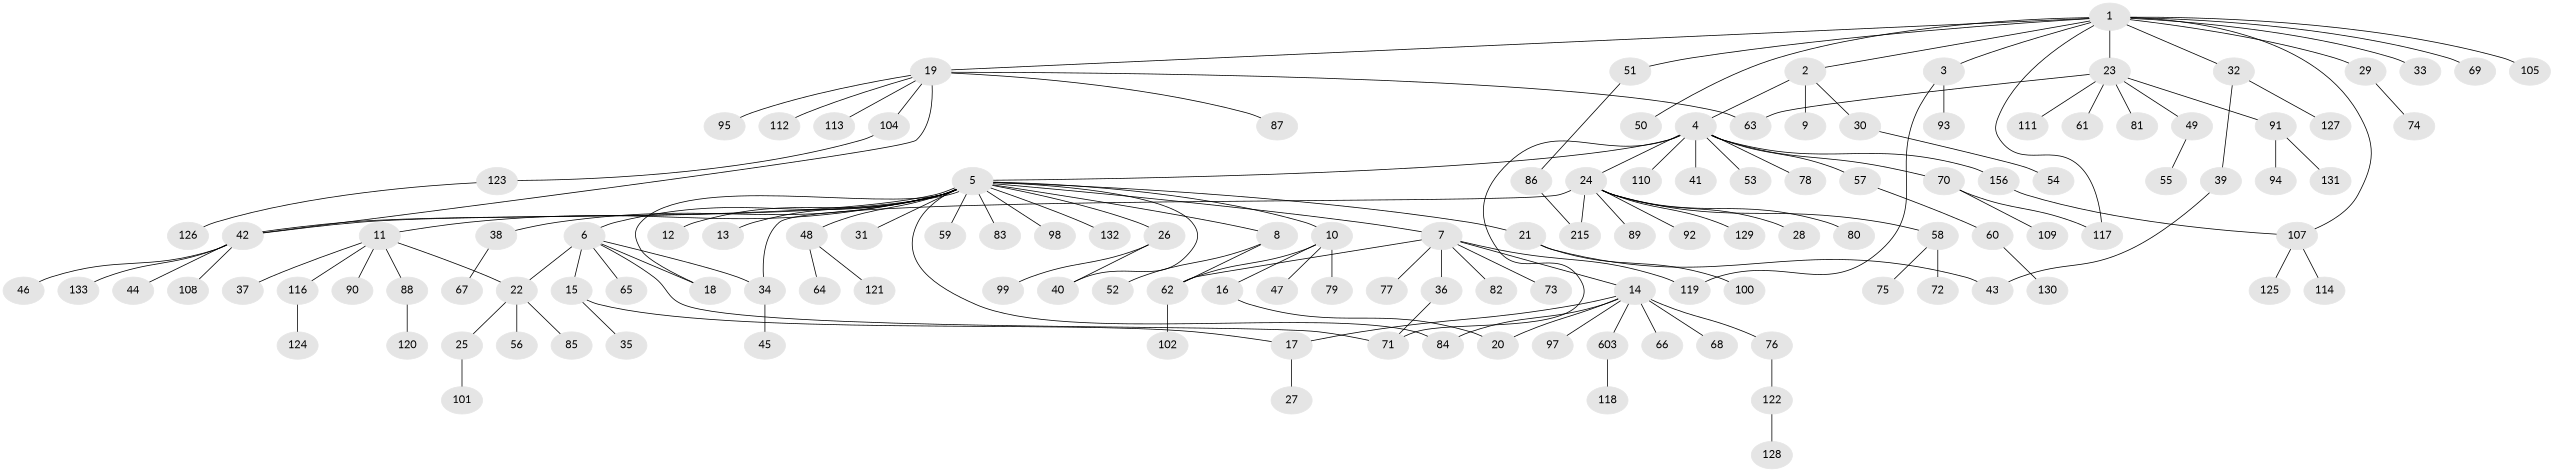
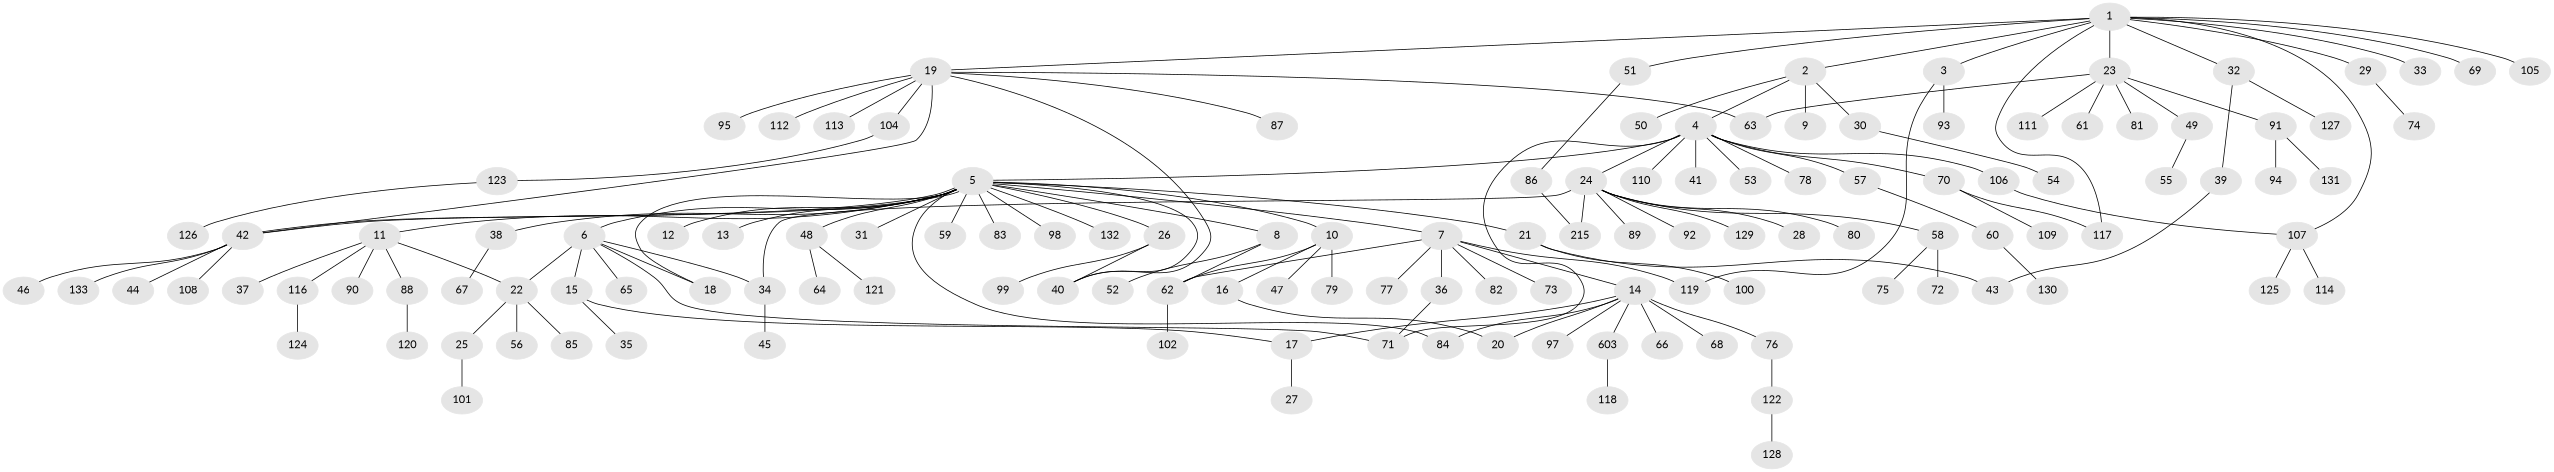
edge "1" -- "50": now "2" -- "50"
edge "19" -- "40": added
node "156": label "156" -> "106"
